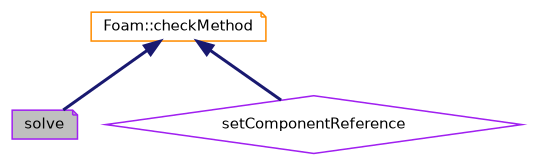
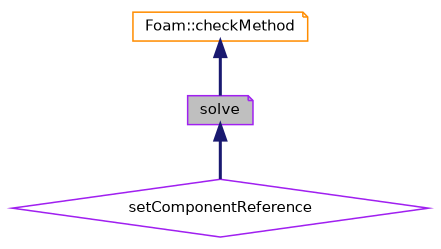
edge "setComponentReference" -> "Foam::checkMethod": now "setComponentReference" -> "solve"
